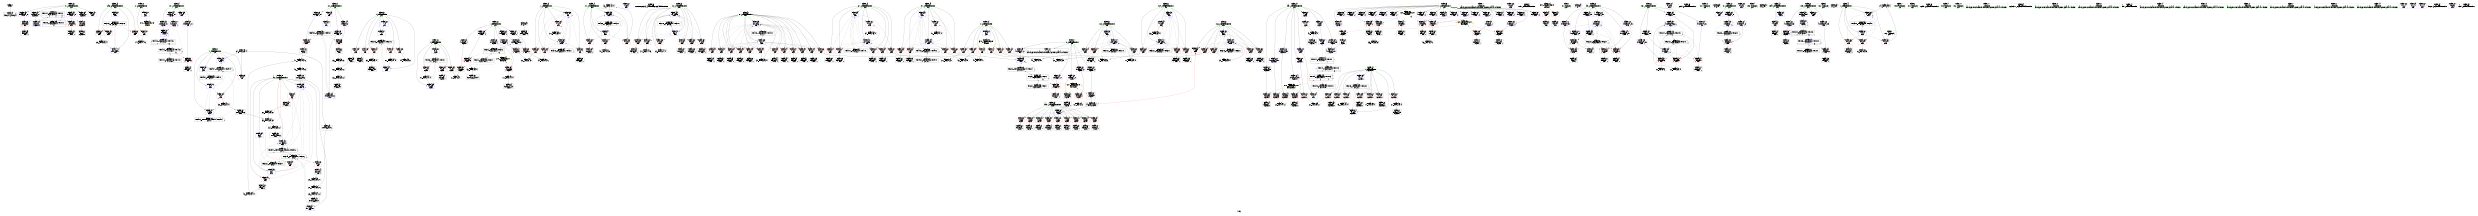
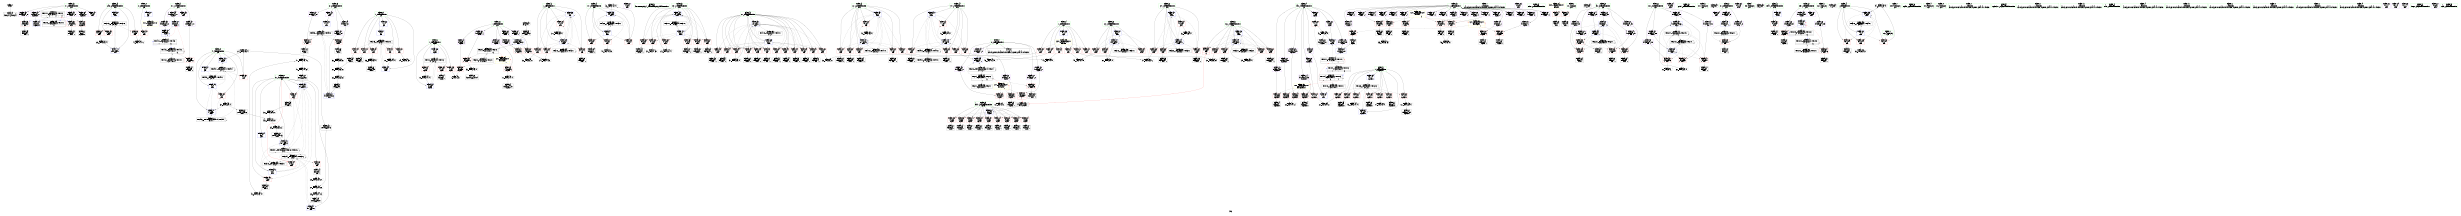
node "NodeID: 8": removed
node "NodeID: 124": removed
